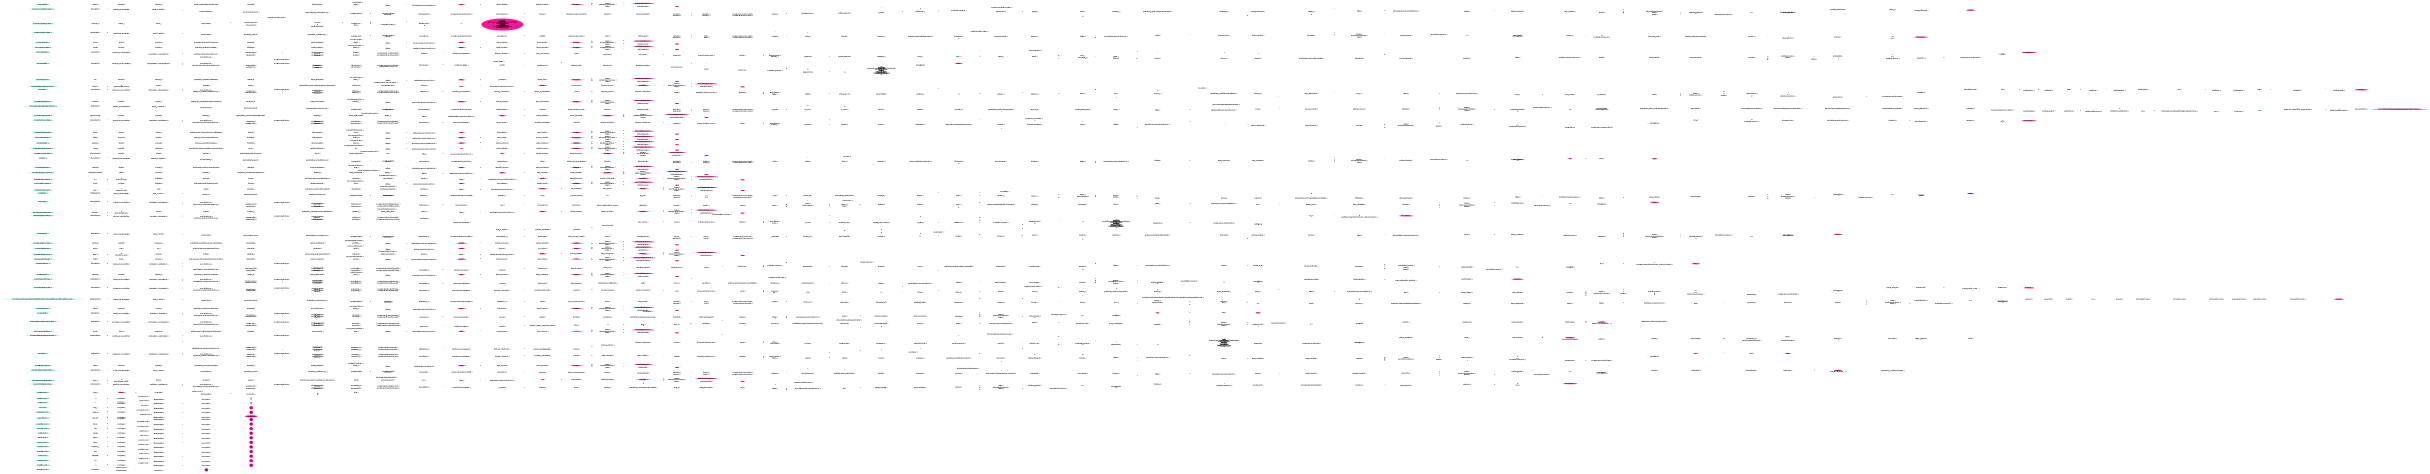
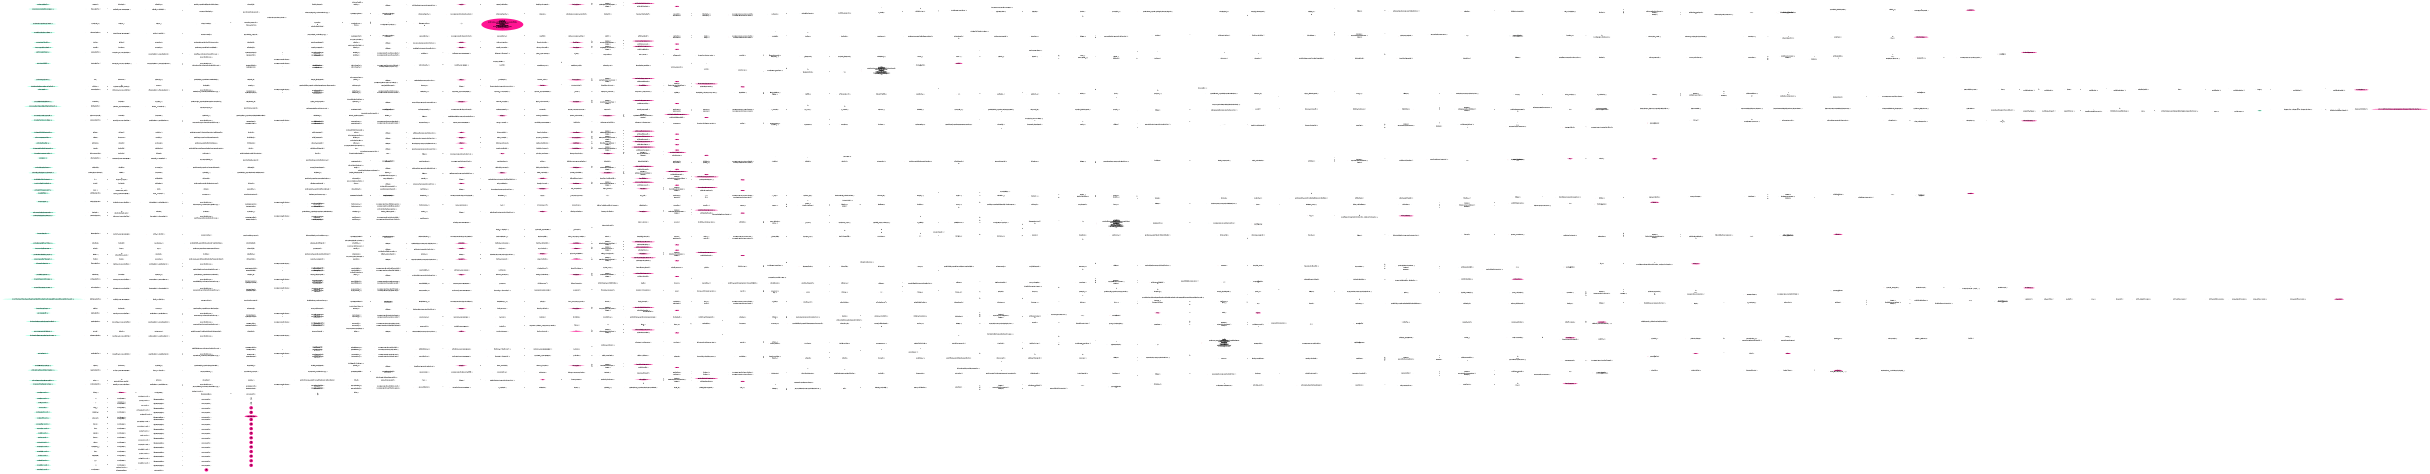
node "String bose_windiness = null; <8>": removed
